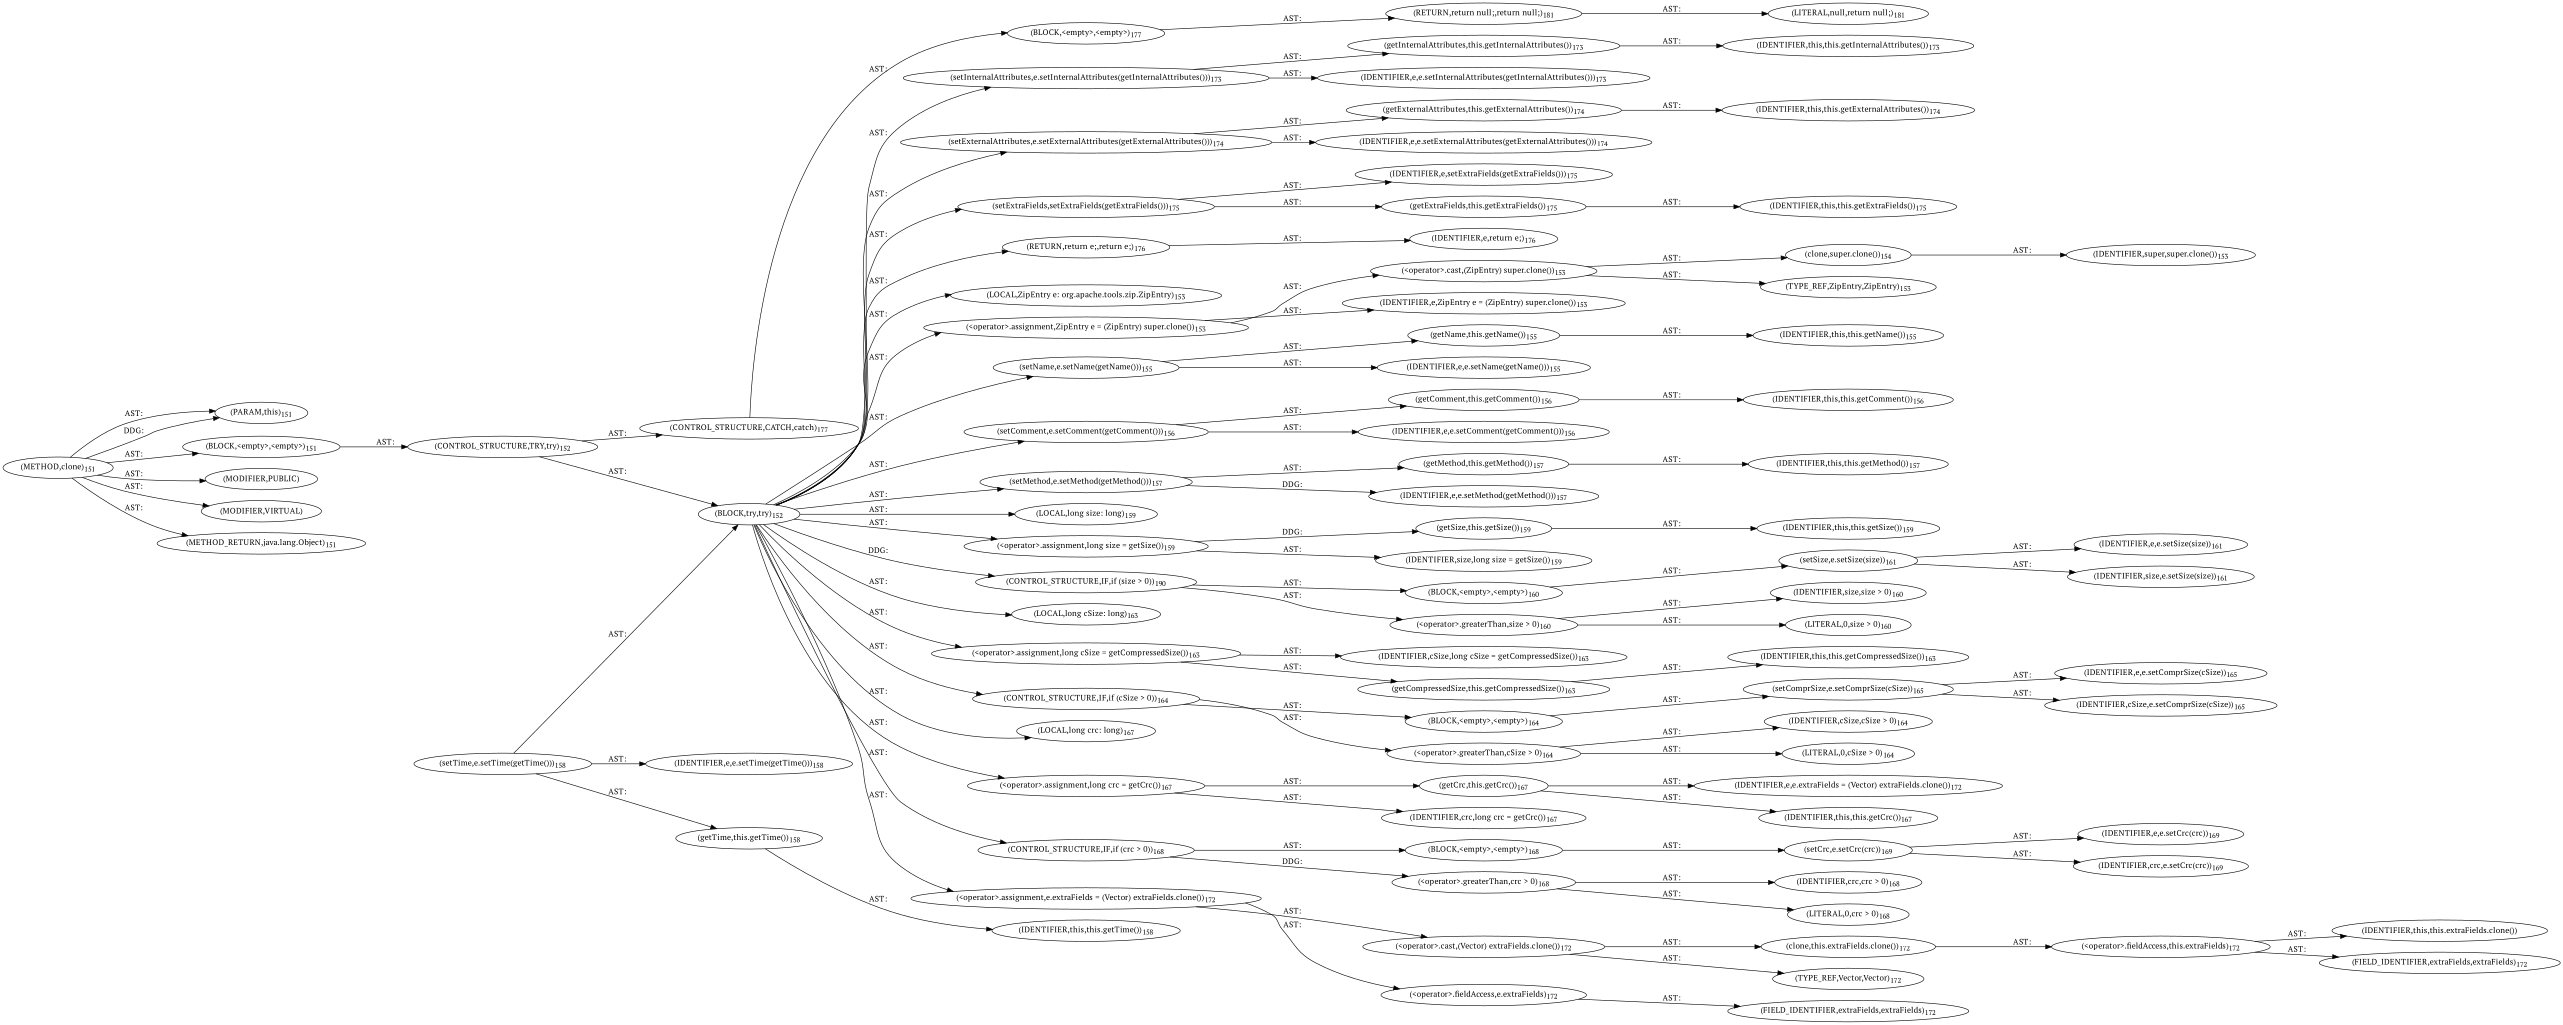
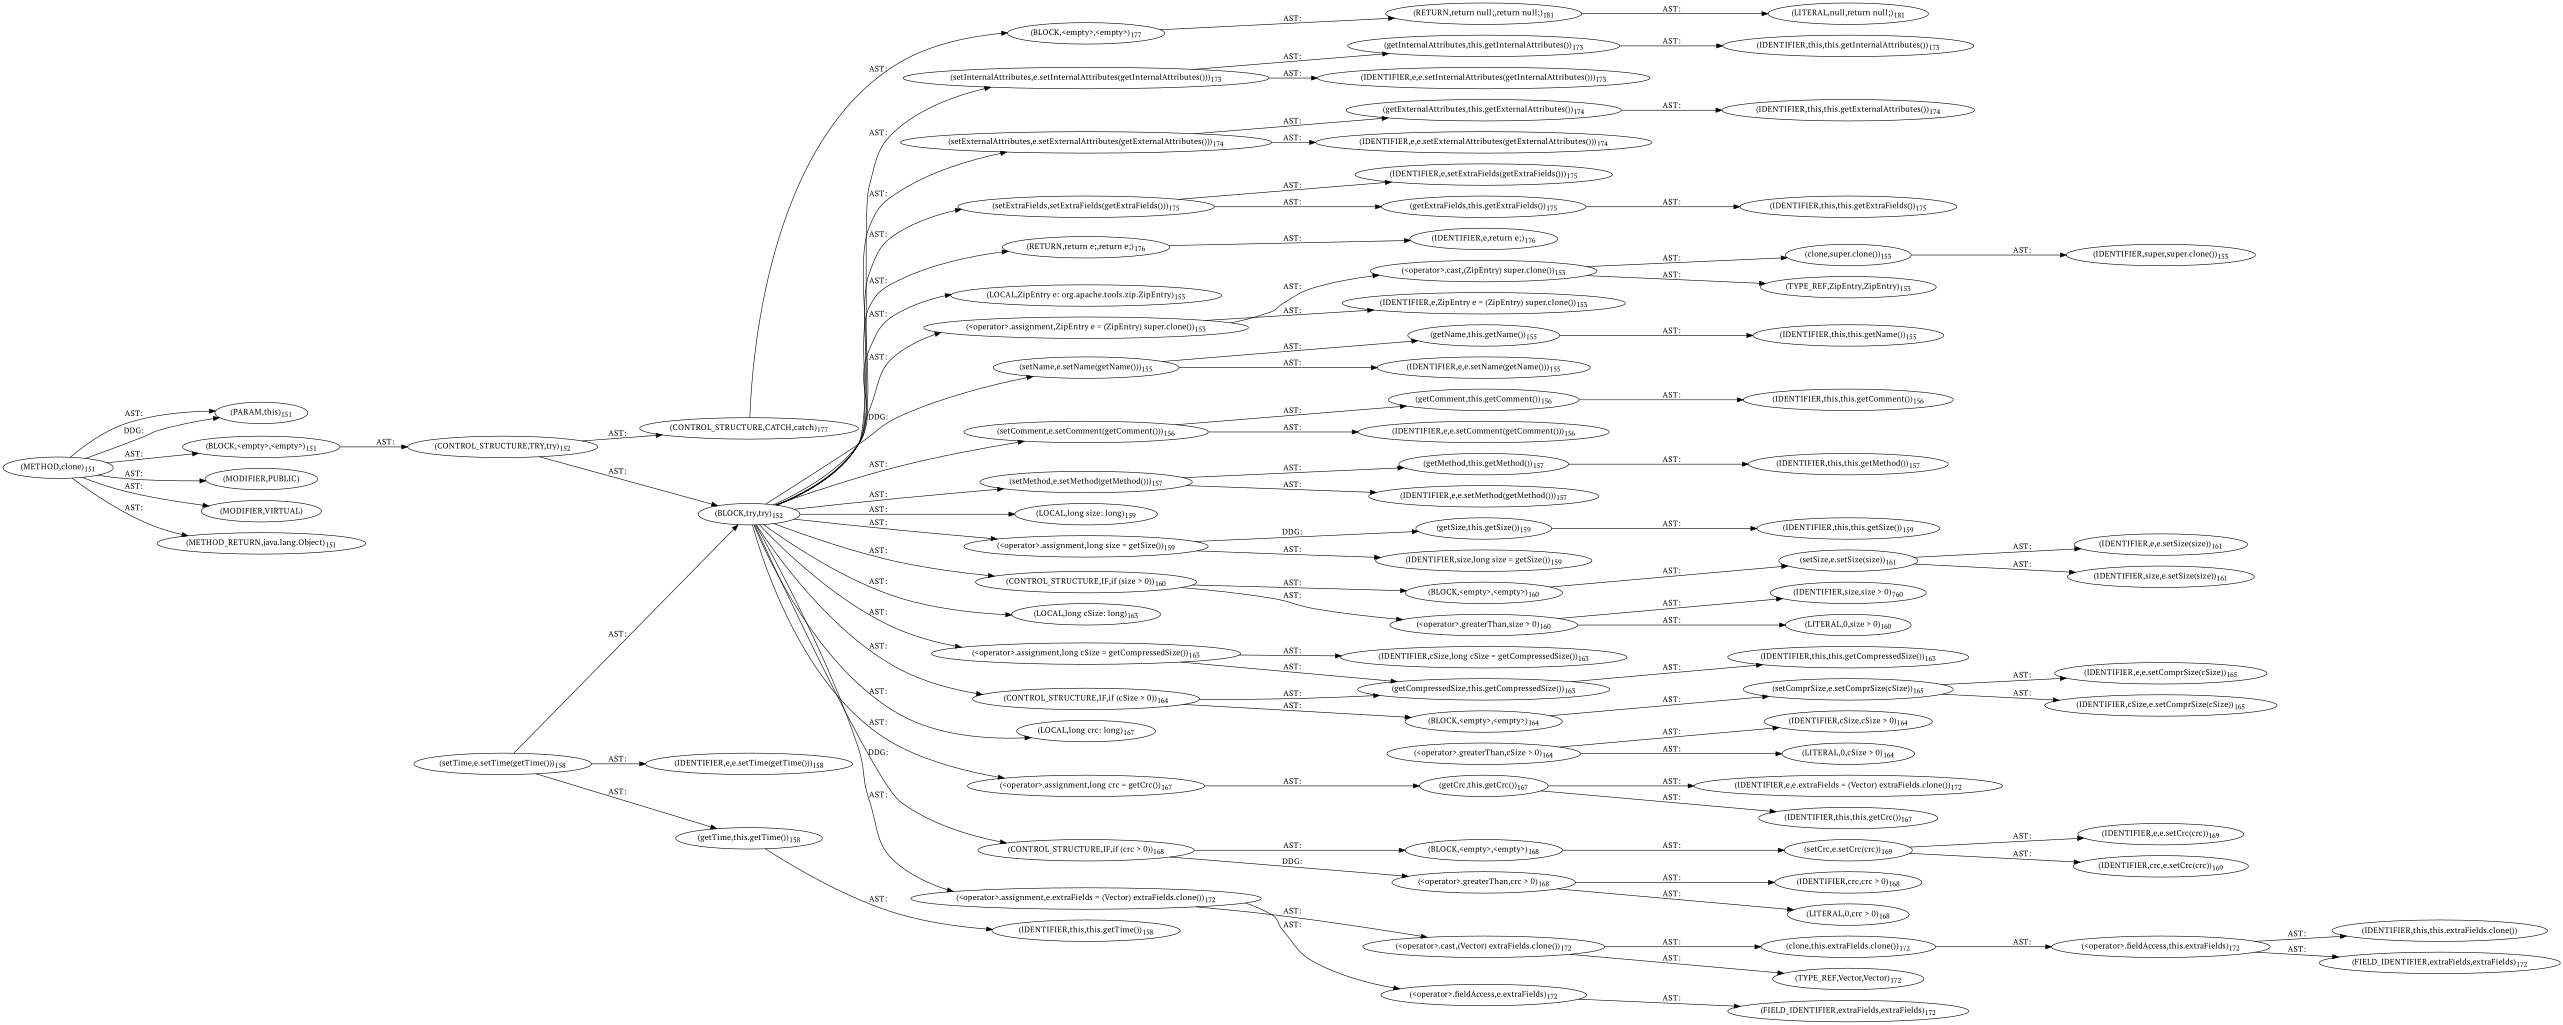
node "(clone,super.clone())": text "154" -> "153"
edge "(BLOCK,try,try)" -> "(setName,e.setName(getName()))": label "AST: " -> "DDG: "
edge "(setMethod,e.setMethod(getMethod()))" -> "(IDENTIFIER,e,e.setMethod(getMethod()))": label "DDG: " -> "AST: "
edge "(BLOCK,try,try)" -> "(CONTROL_STRUCTURE,IF,if (size > 0))": label "DDG: " -> "AST: "
node "(CONTROL_STRUCTURE,IF,if (size > 0))": text "190" -> "160"
node "(IDENTIFIER,size,size > 0)": text "160" -> "760"
edge "(CONTROL_STRUCTURE,IF,if (cSize > 0))" -> "(<operator>.greaterThan,cSize > 0)": now "(CONTROL_STRUCTURE,IF,if (cSize > 0))" -> "(getCompressedSize,this.getCompressedSize())"
edge "(BLOCK,try,try)" -> "(CONTROL_STRUCTURE,IF,if (crc > 0))": label "AST: " -> "DDG: "
node "(IDENTIFIER,crc,long crc = getCrc())": removed
